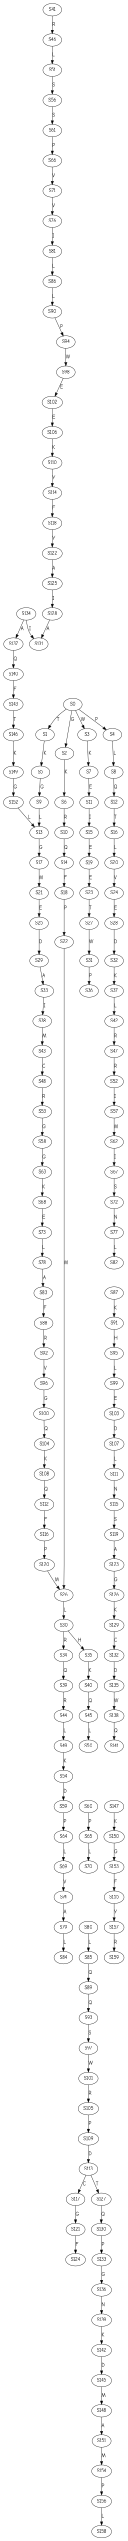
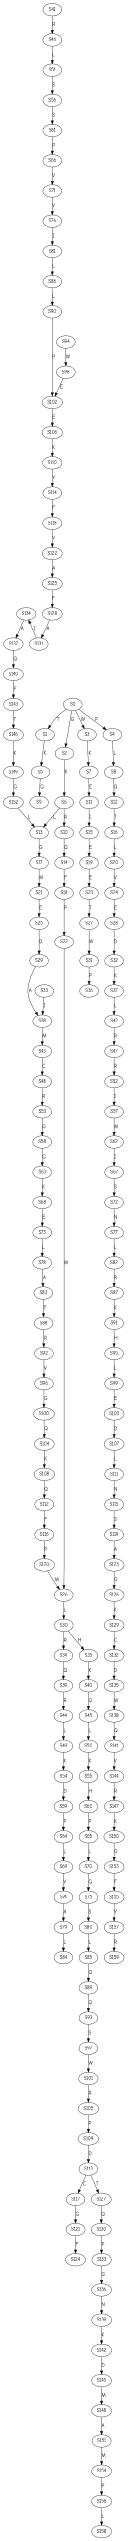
edge "S90" -> "S94": now "S90" -> "S102"
edge "S125" -> "S128": label "I" -> "F"
edge "S134" -> "S131": reversed
edge "S9" -> "S13": now "S6" -> "S13"
edge "S29" -> "S33": now "S29" -> "S38"
edge "S82" -> "S87": added, label "R"
node "S55": added
node "S144": added
node "S75": added
